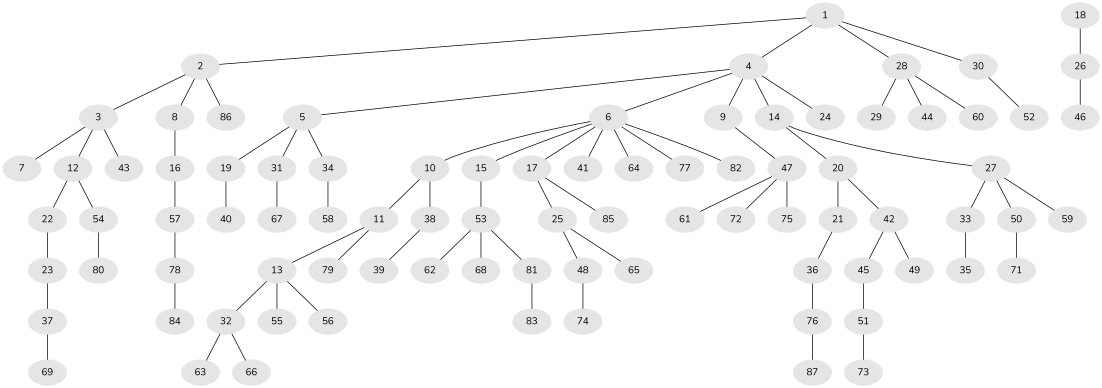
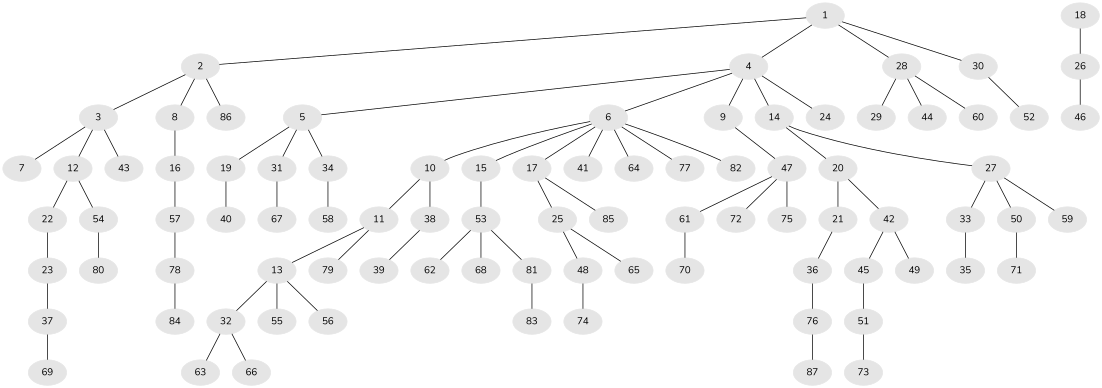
node "70": added
